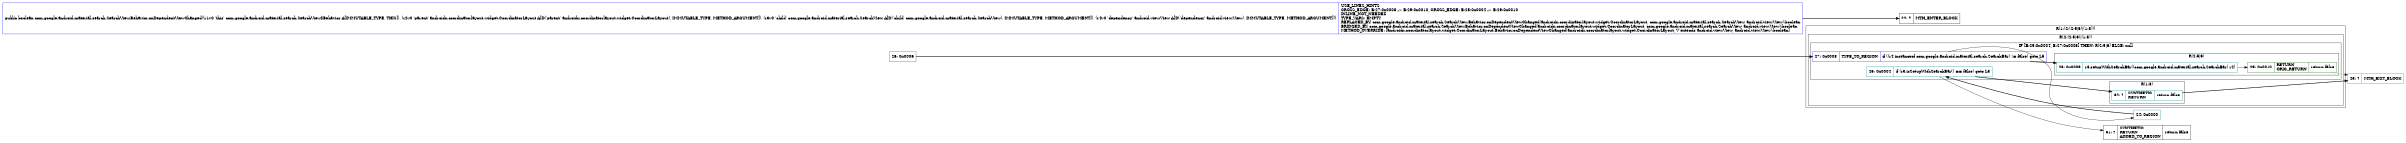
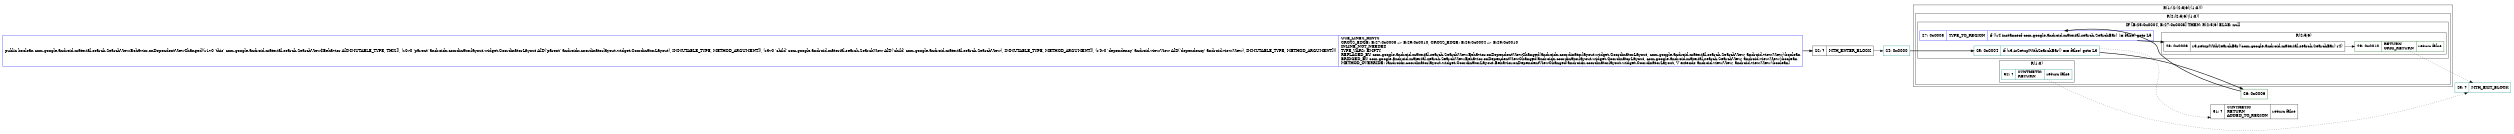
node "28: 0x000a": color teal -> black
edge "27: 0x0008" -> "24: 0x0000": now "22: ?" -> "24: 0x0000"
edge "25: 0x0004" -> "32: ?": now "25: 0x0004" -> "26: 0x0006"
edge "32: ?" -> "23: ?": style bold -> dotted
edge "25: 0x0004" -> "31: ?": style solid -> dotted
